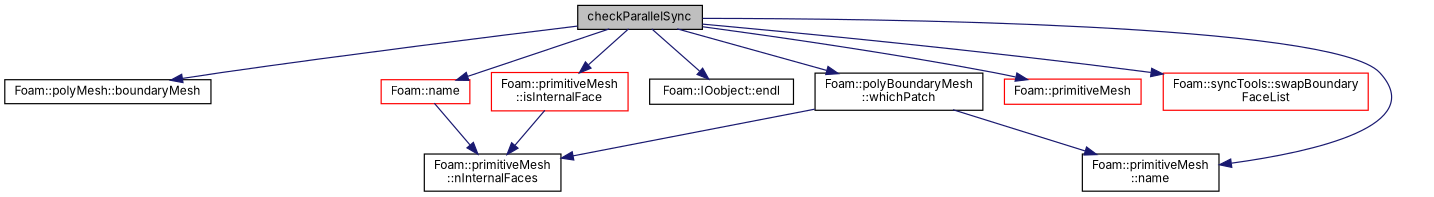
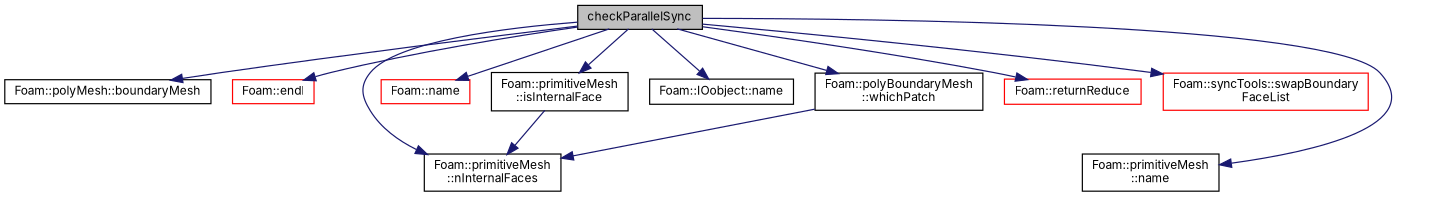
node "Foam::endl": added
node "Foam::primitiveMesh ::isInternalFace": color red -> black
node "Foam::IOobject::endl": label "Foam::IOobject::endl" -> "Foam::IOobject::name"
node "Foam::primitiveMesh": label "Foam::primitiveMesh" -> "Foam::returnReduce"
edge "Foam::name" -> "Foam::primitiveMesh ::nInternalFaces": now "checkParallelSync" -> "Foam::primitiveMesh ::nInternalFaces"
edge "Foam::polyBoundaryMesh ::whichPatch" -> "Foam::primitiveMesh ::name": removed
